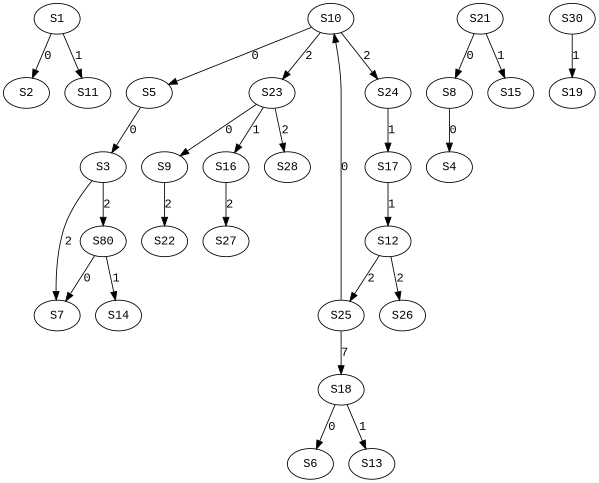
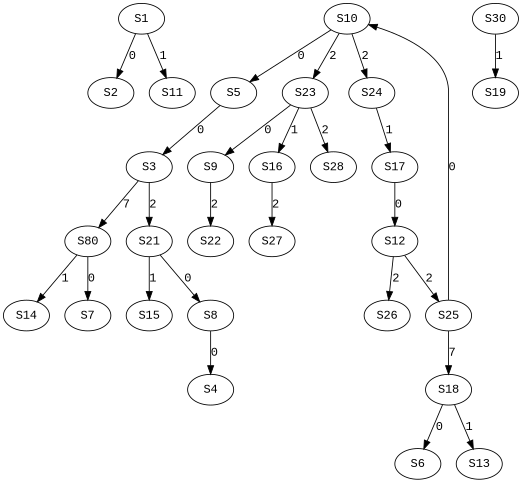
edge "S3" -> "S80": label "2" -> "7"
edge "S17" -> "S12": label "1" -> "0"
edge "S3" -> "S7": now "S3" -> "S21"
